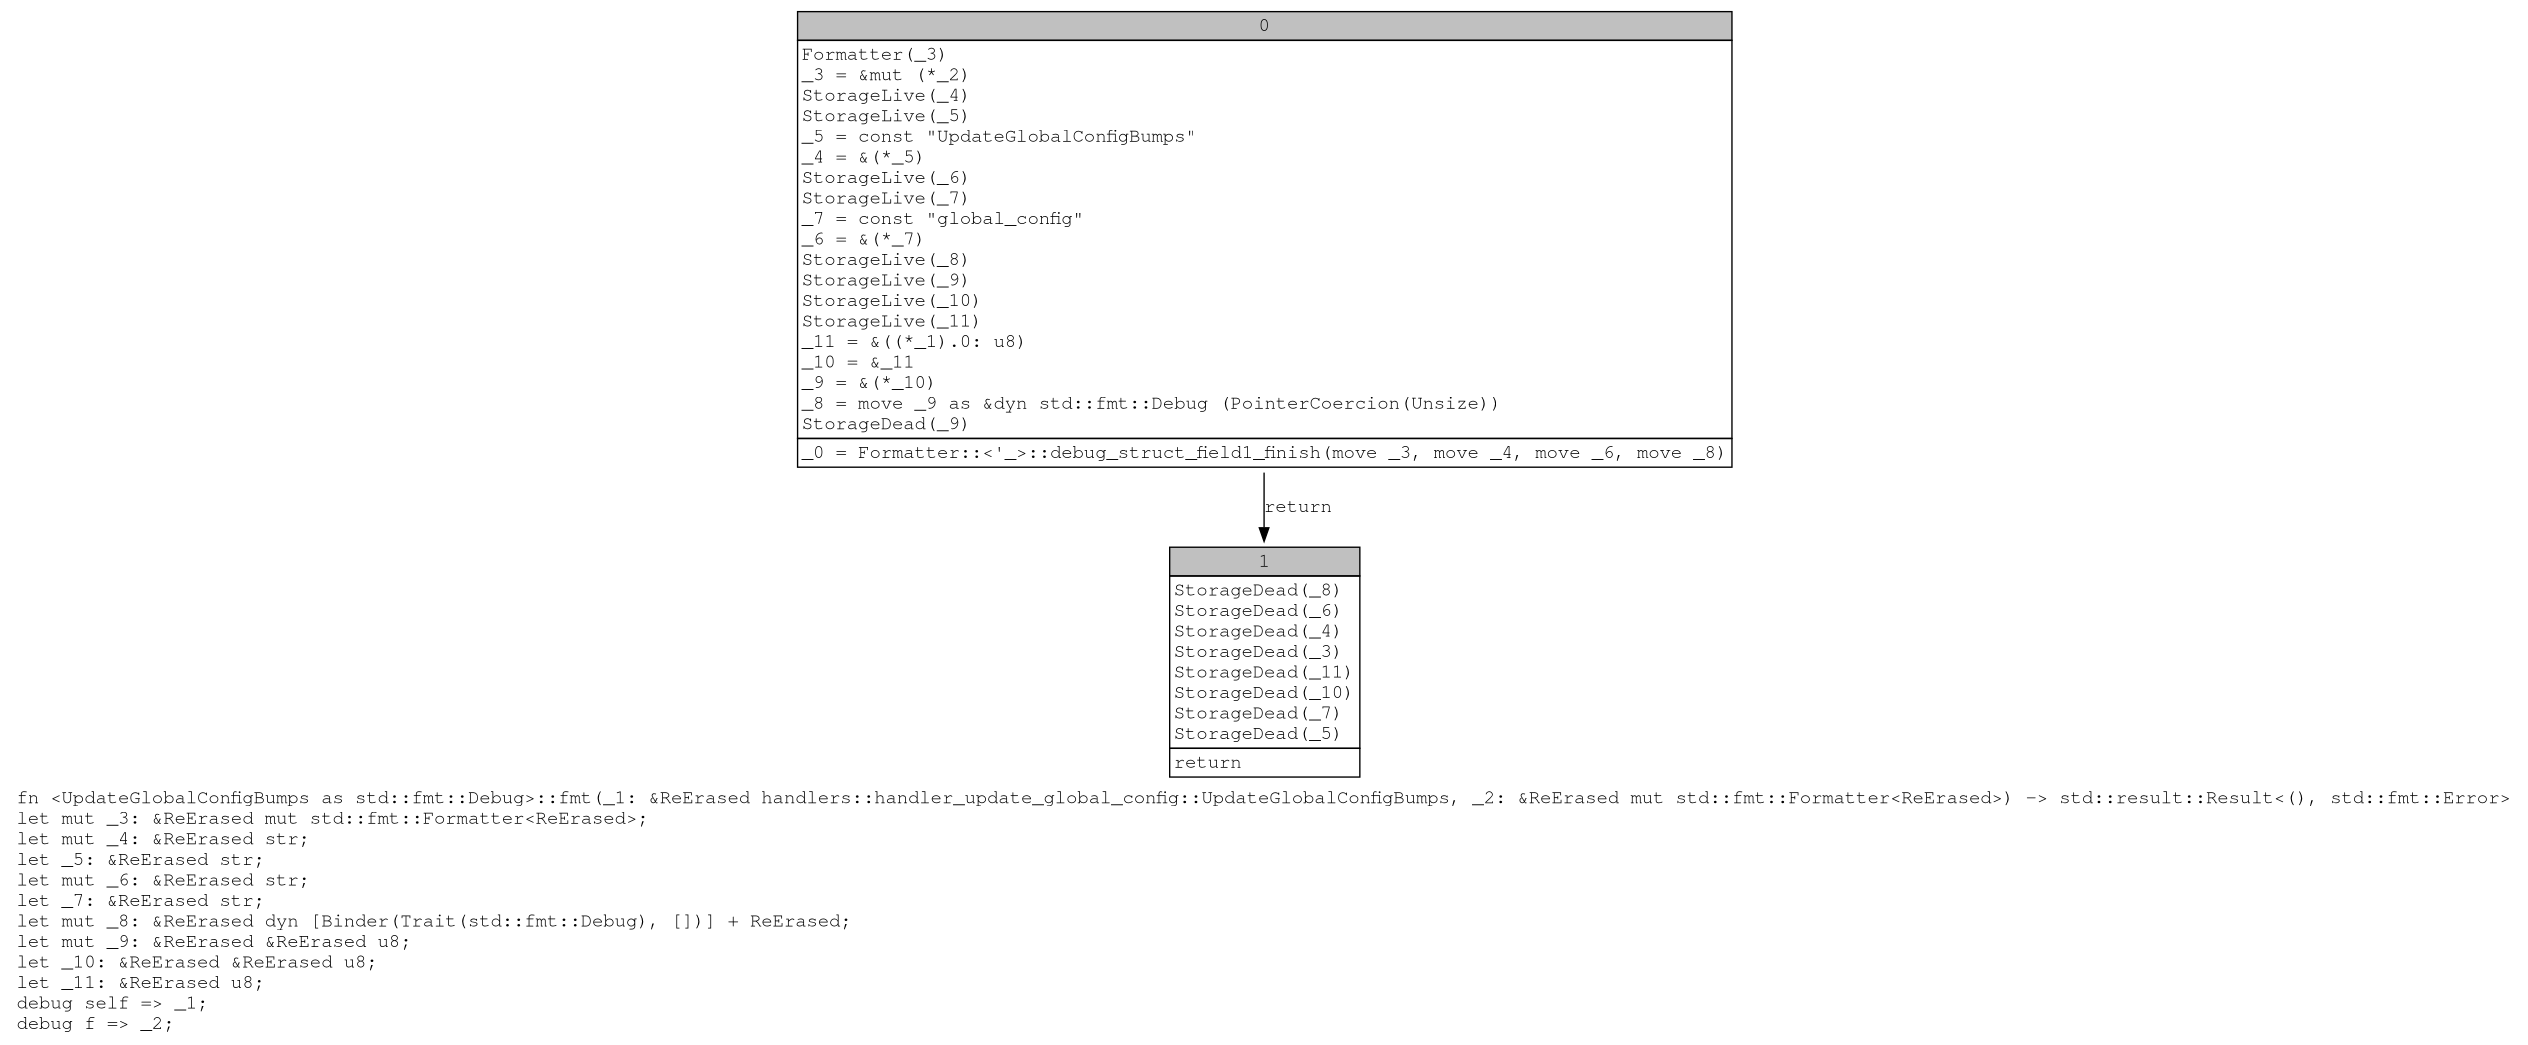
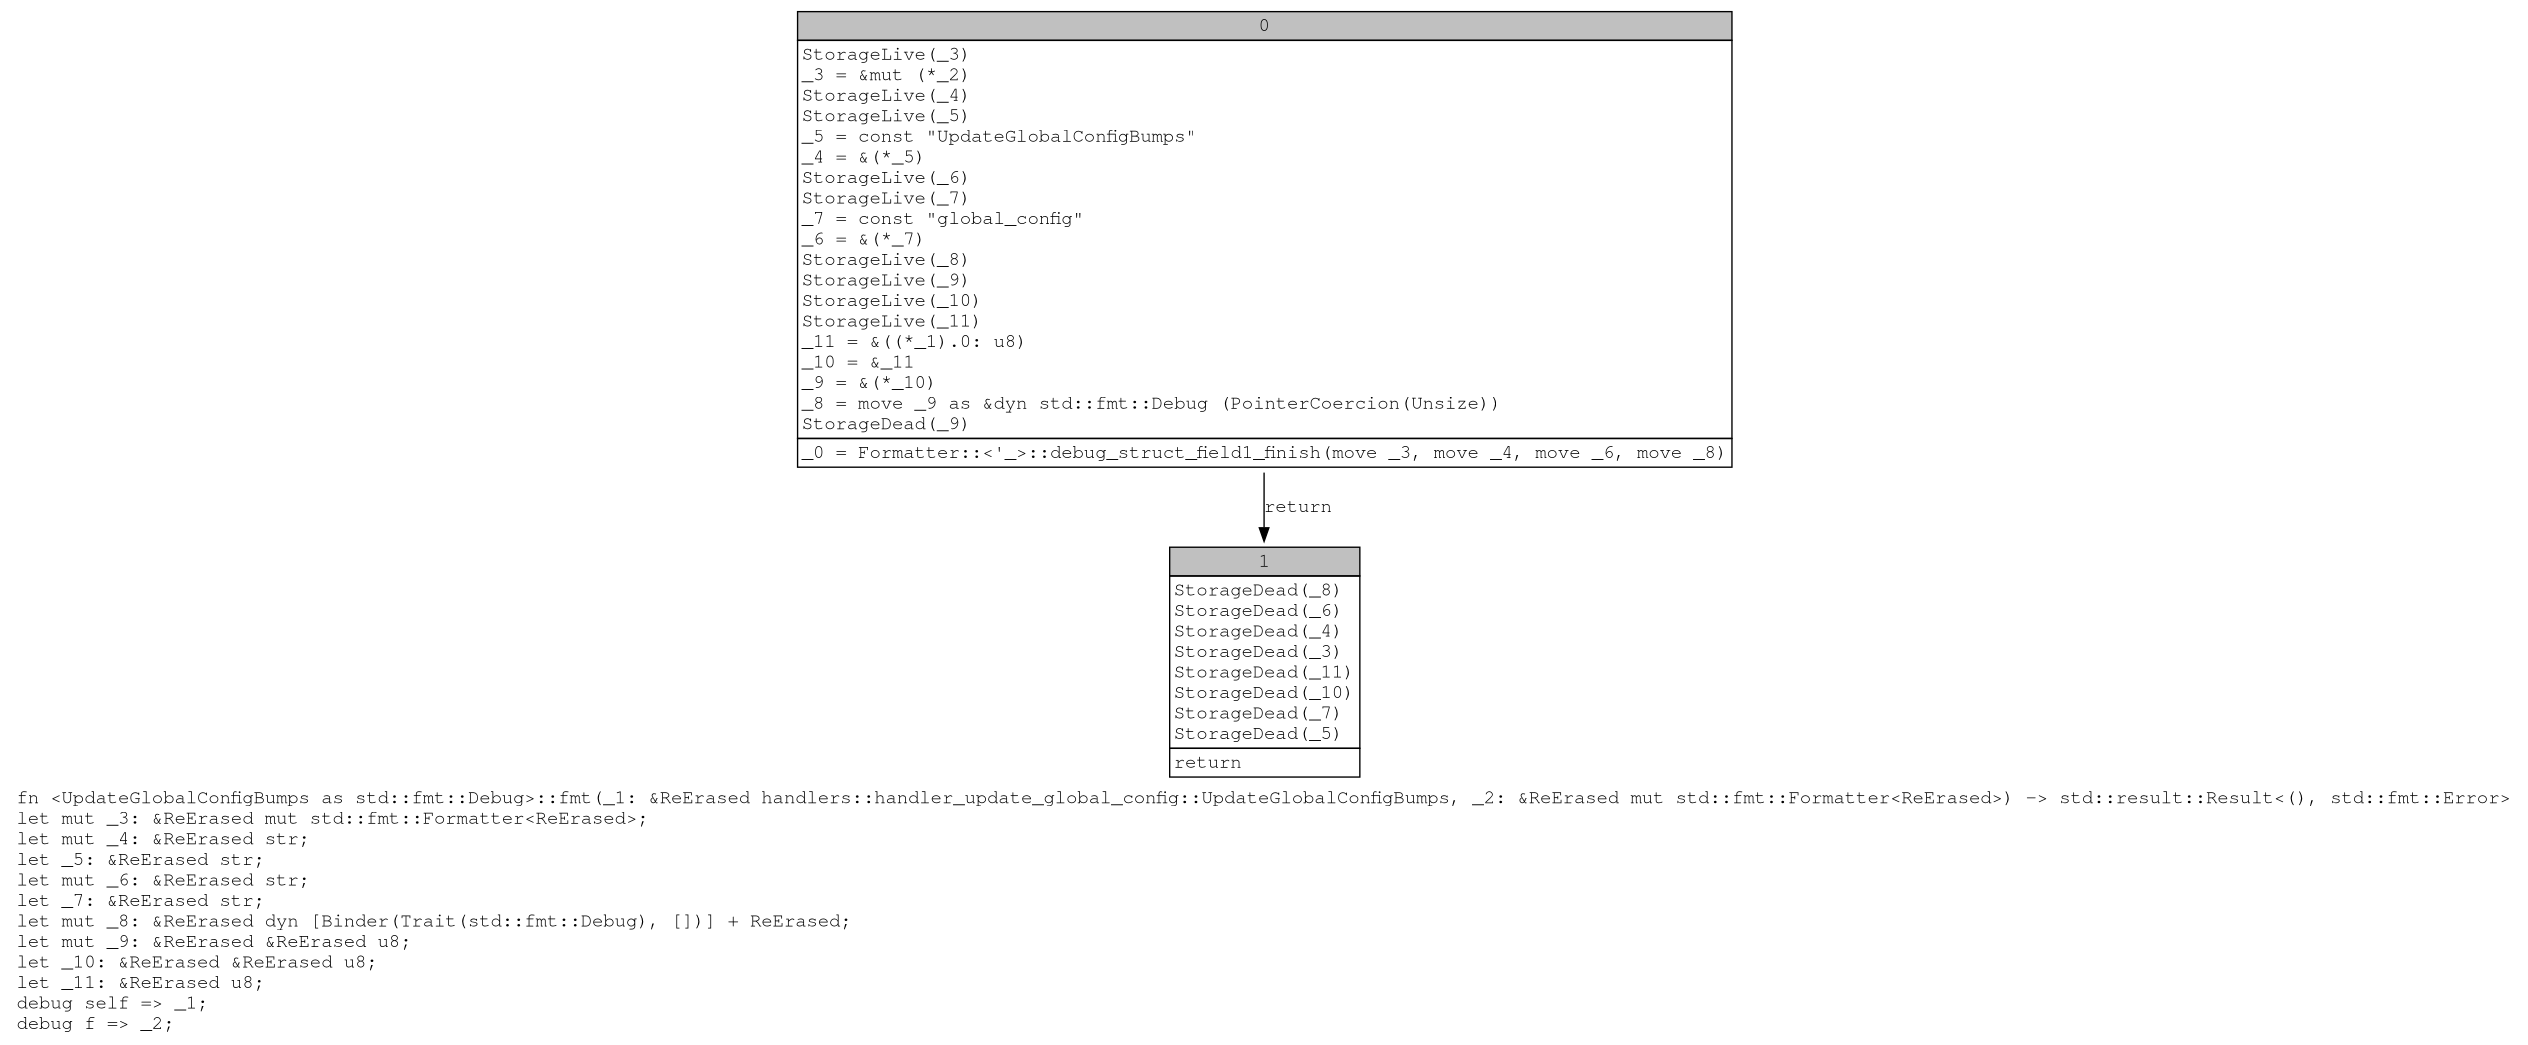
node "0": text "Formatter(_3)" -> "StorageLive(_3)"
